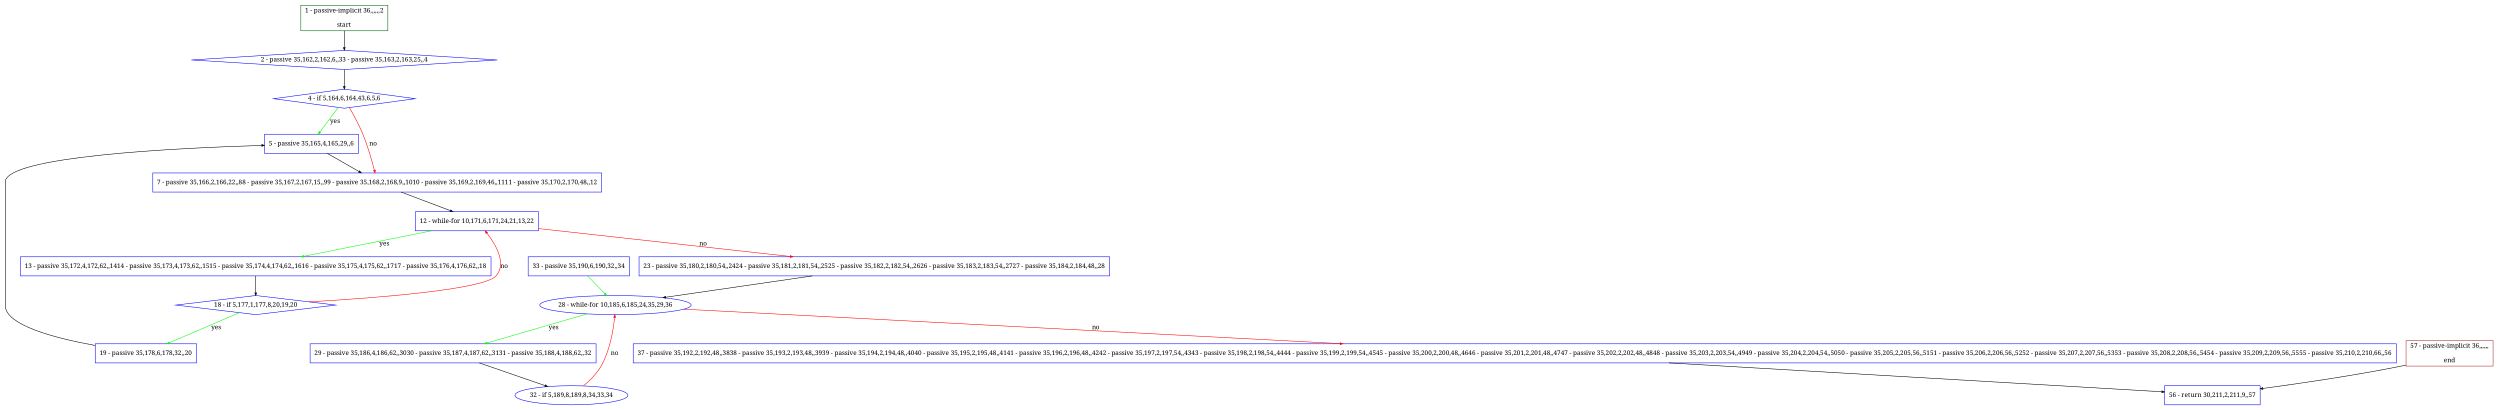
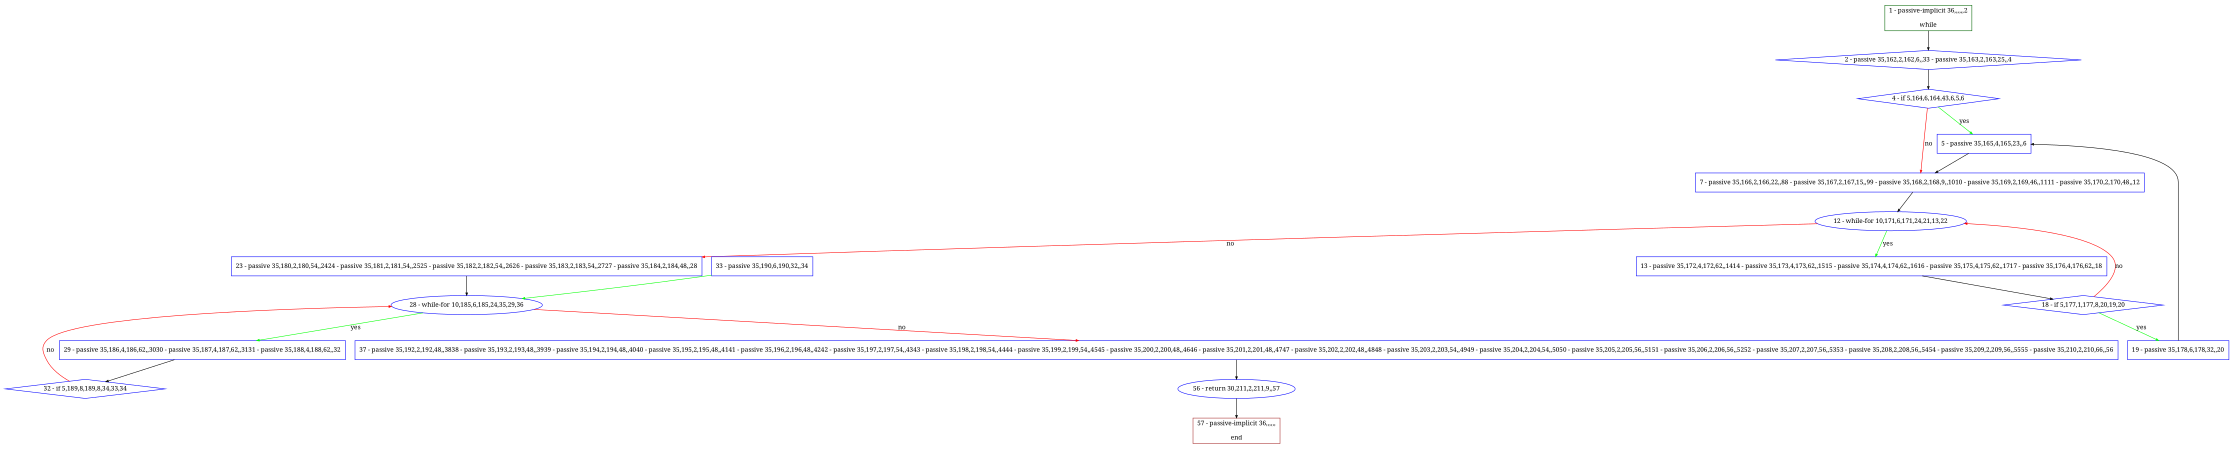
node "1 - passive-implicit 36,,,,,,2 start": label "1 - passive-implicit 36,,,,,,2 start" -> "1 - passive-implicit 36,,,,,,2 while"
node "5 - passive 35,165,4,165,29,,6": label "5 - passive 35,165,4,165,29,,6" -> "5 - passive 35,165,4,165,23,,6"
node "12 - while-for 10,171,6,171,24,21,13,22": shape box -> ellipse
edge "57 - passive-implicit 36,,,,,, end" -> "56 - return 30,211,2,211,9,,57": reversed
node "32 - if 5,189,8,189,8,34,33,34": shape ellipse -> diamond
node "56 - return 30,211,2,211,9,,57": shape box -> ellipse
